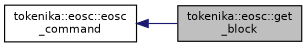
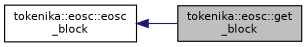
node "tokenika::eosc::eosc _command": label "tokenika::eosc::eosc _command" -> "tokenika::eosc::eosc _block"
